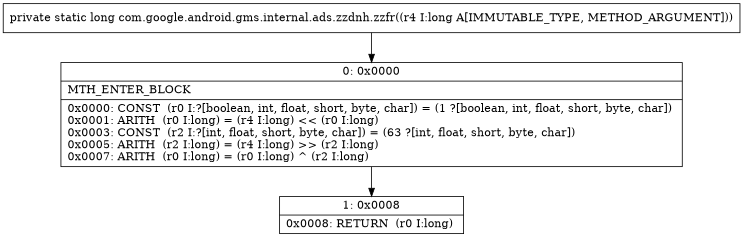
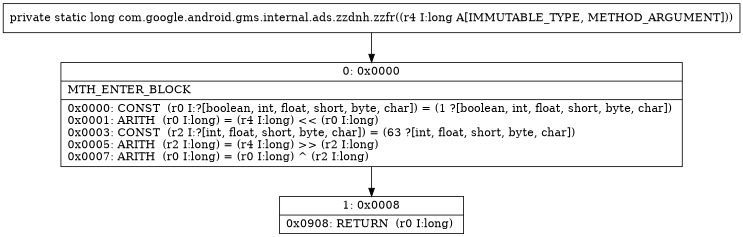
node "1: 0x0008": text "0x0008: RETURN  (r0 I:long)" -> "0x0908: RETURN  (r0 I:long)"
